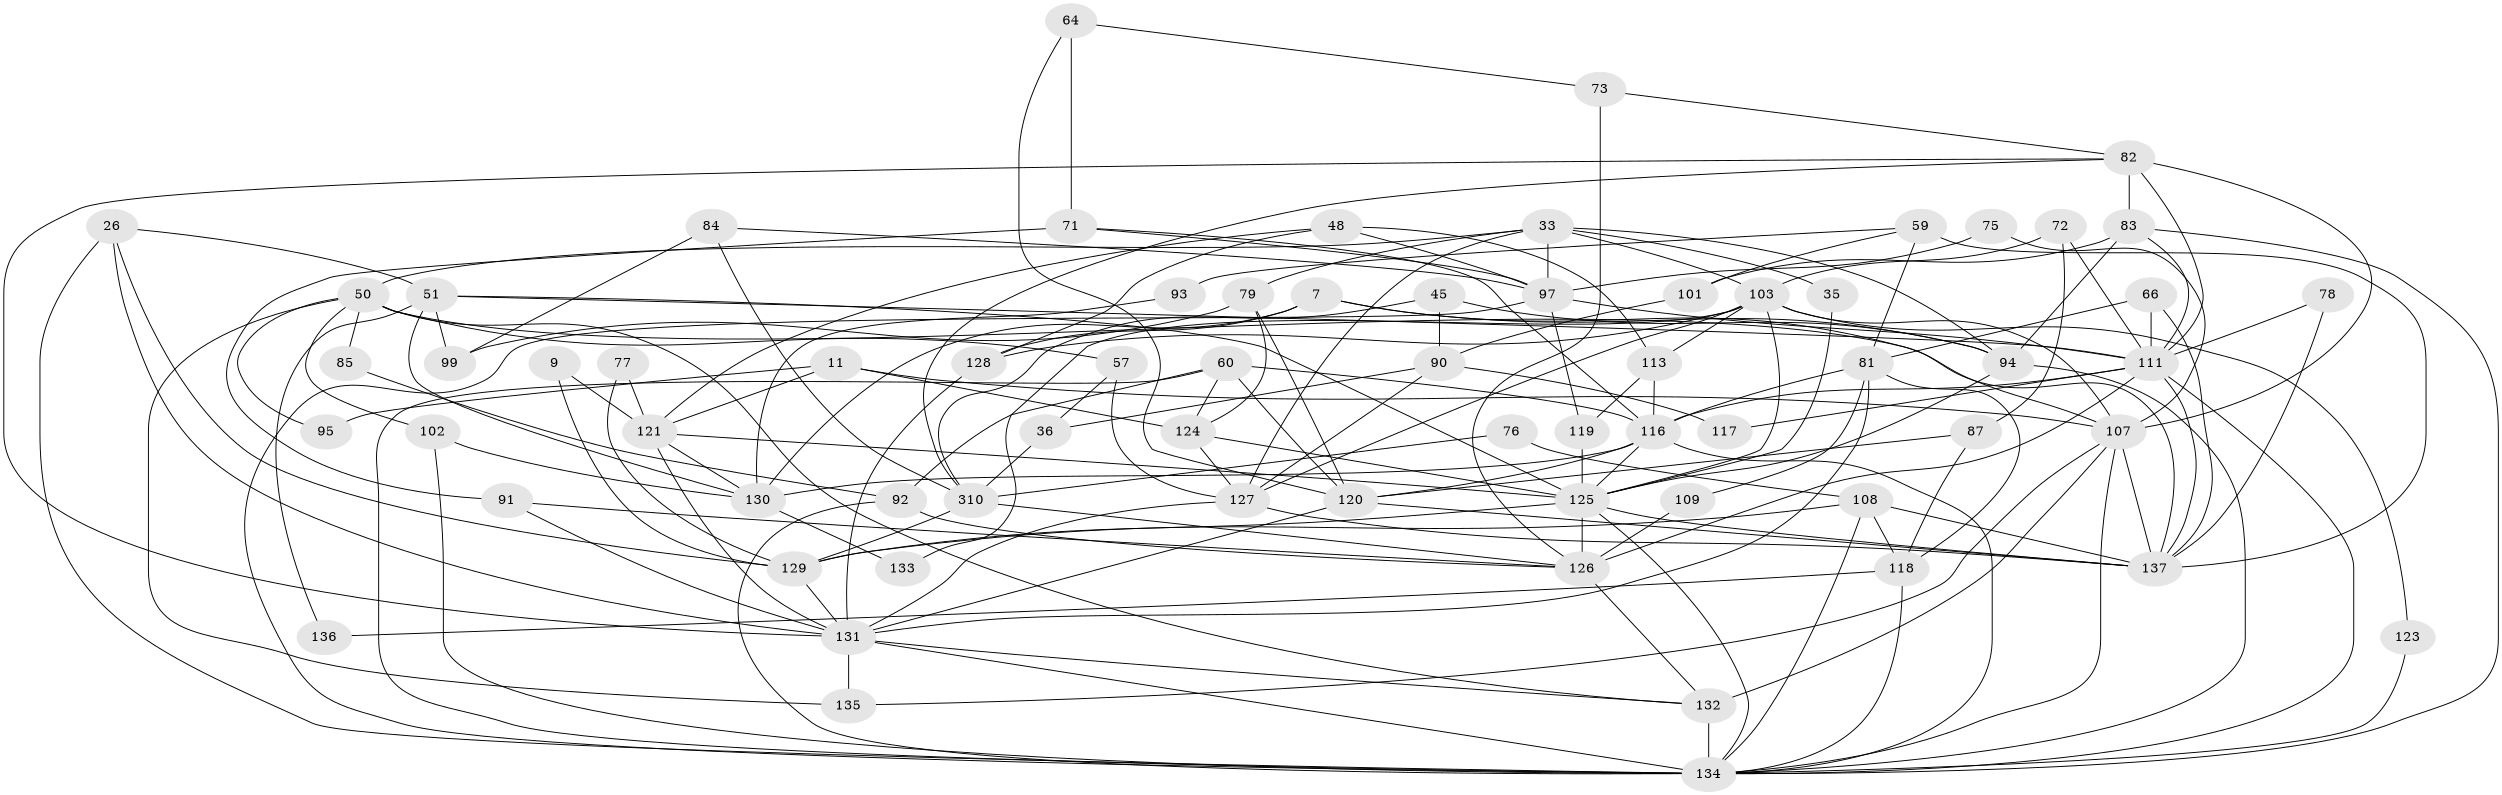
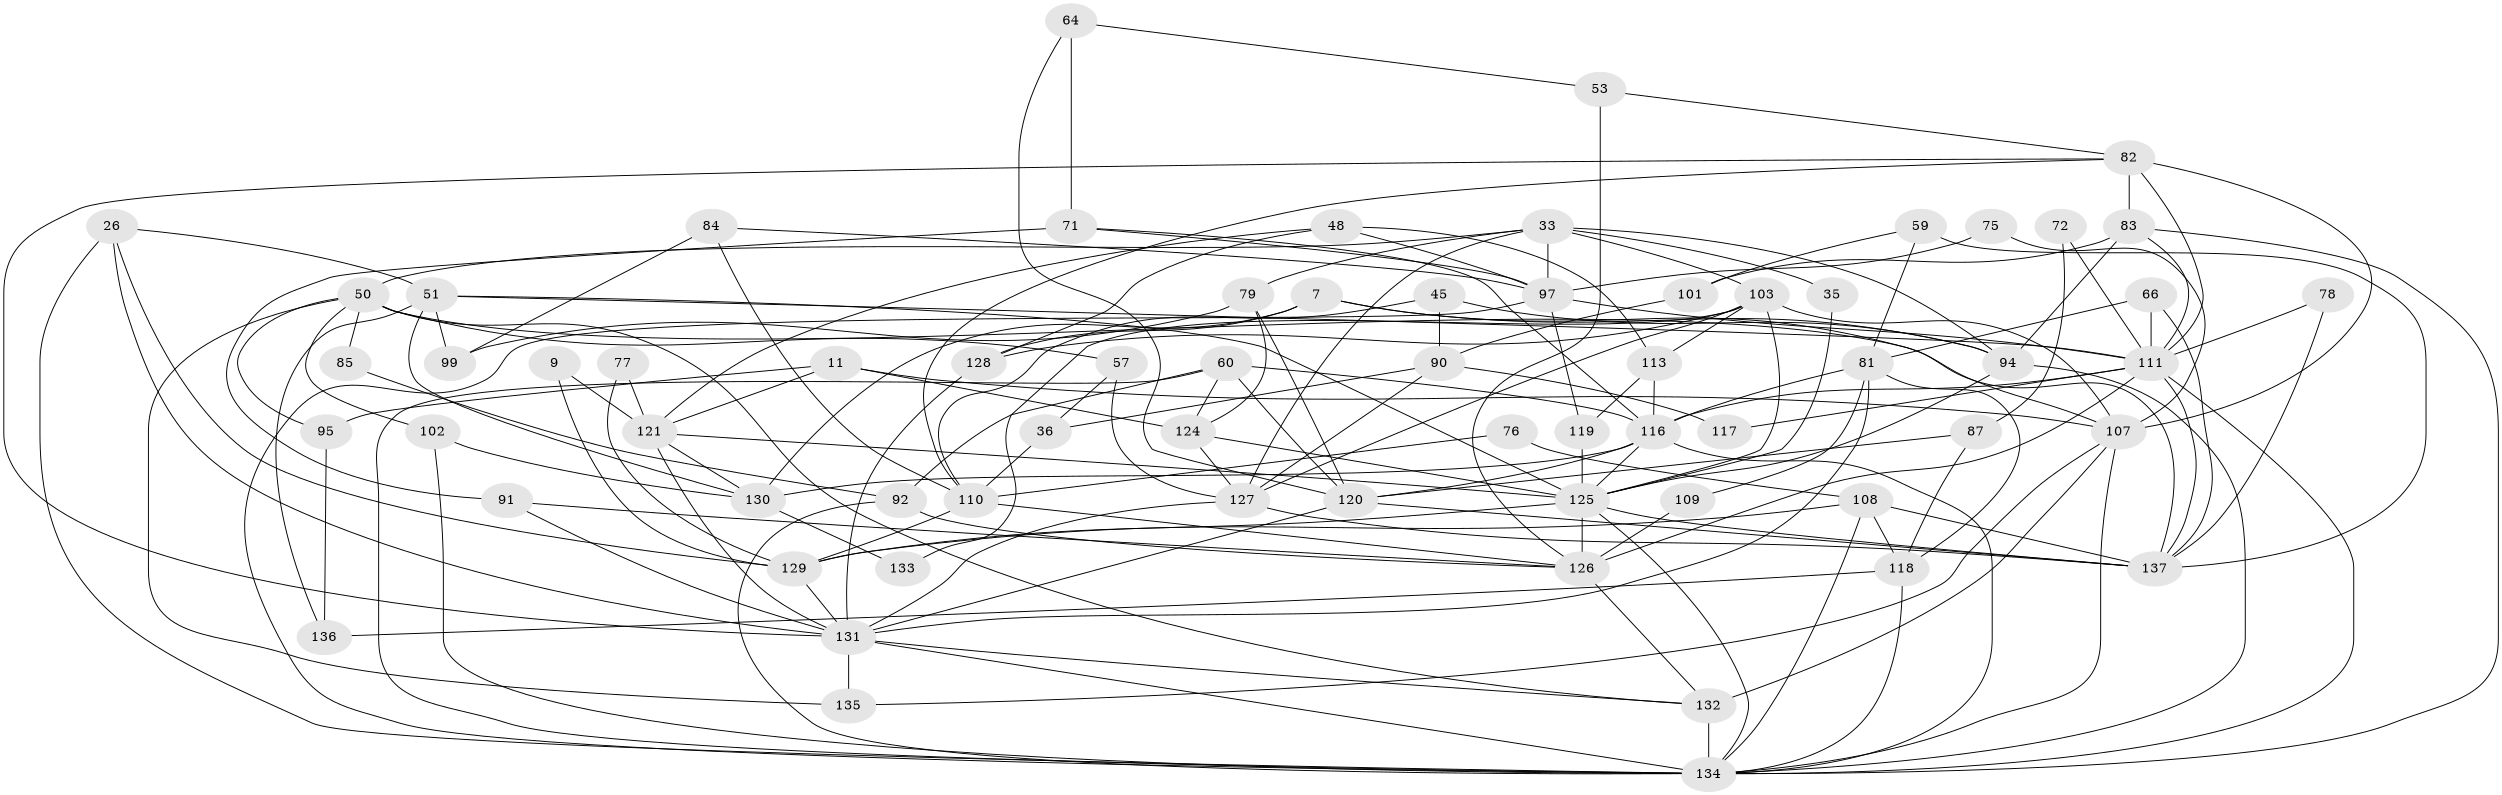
node "73": label "73" -> "53"
edge "72" -- "103": removed
node "93": removed
node "310": label "310" -> "110"
edge "107" -- "137": removed
edge "95" -- "136": added
node "123": removed
